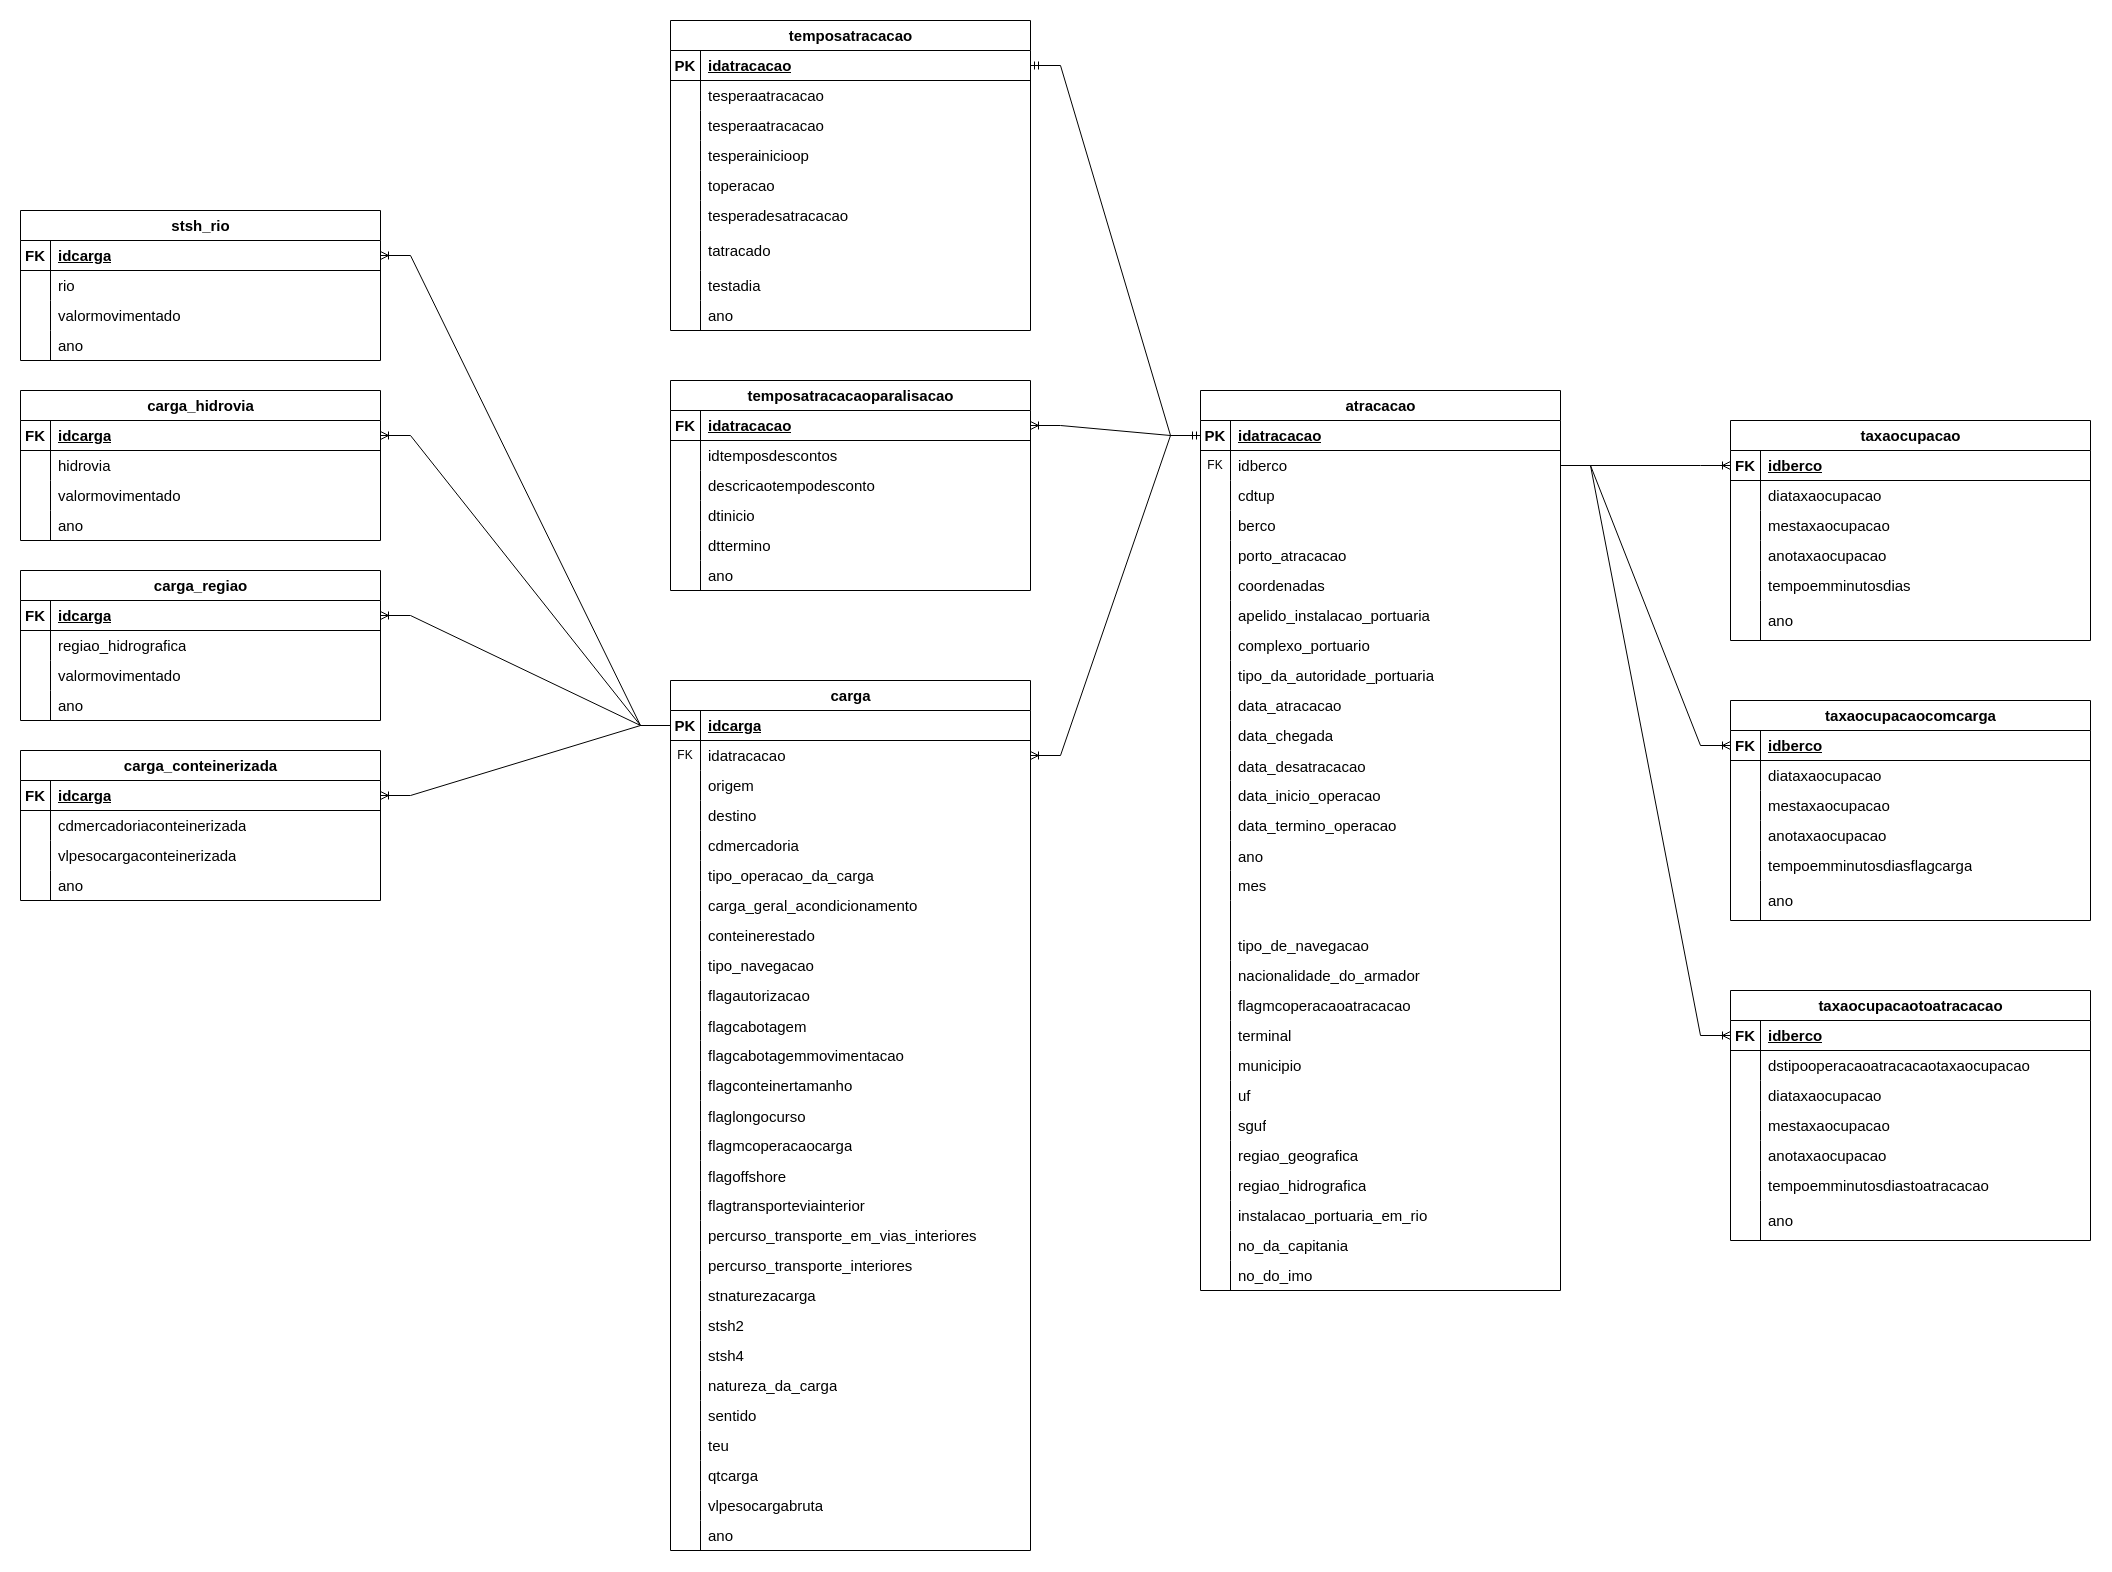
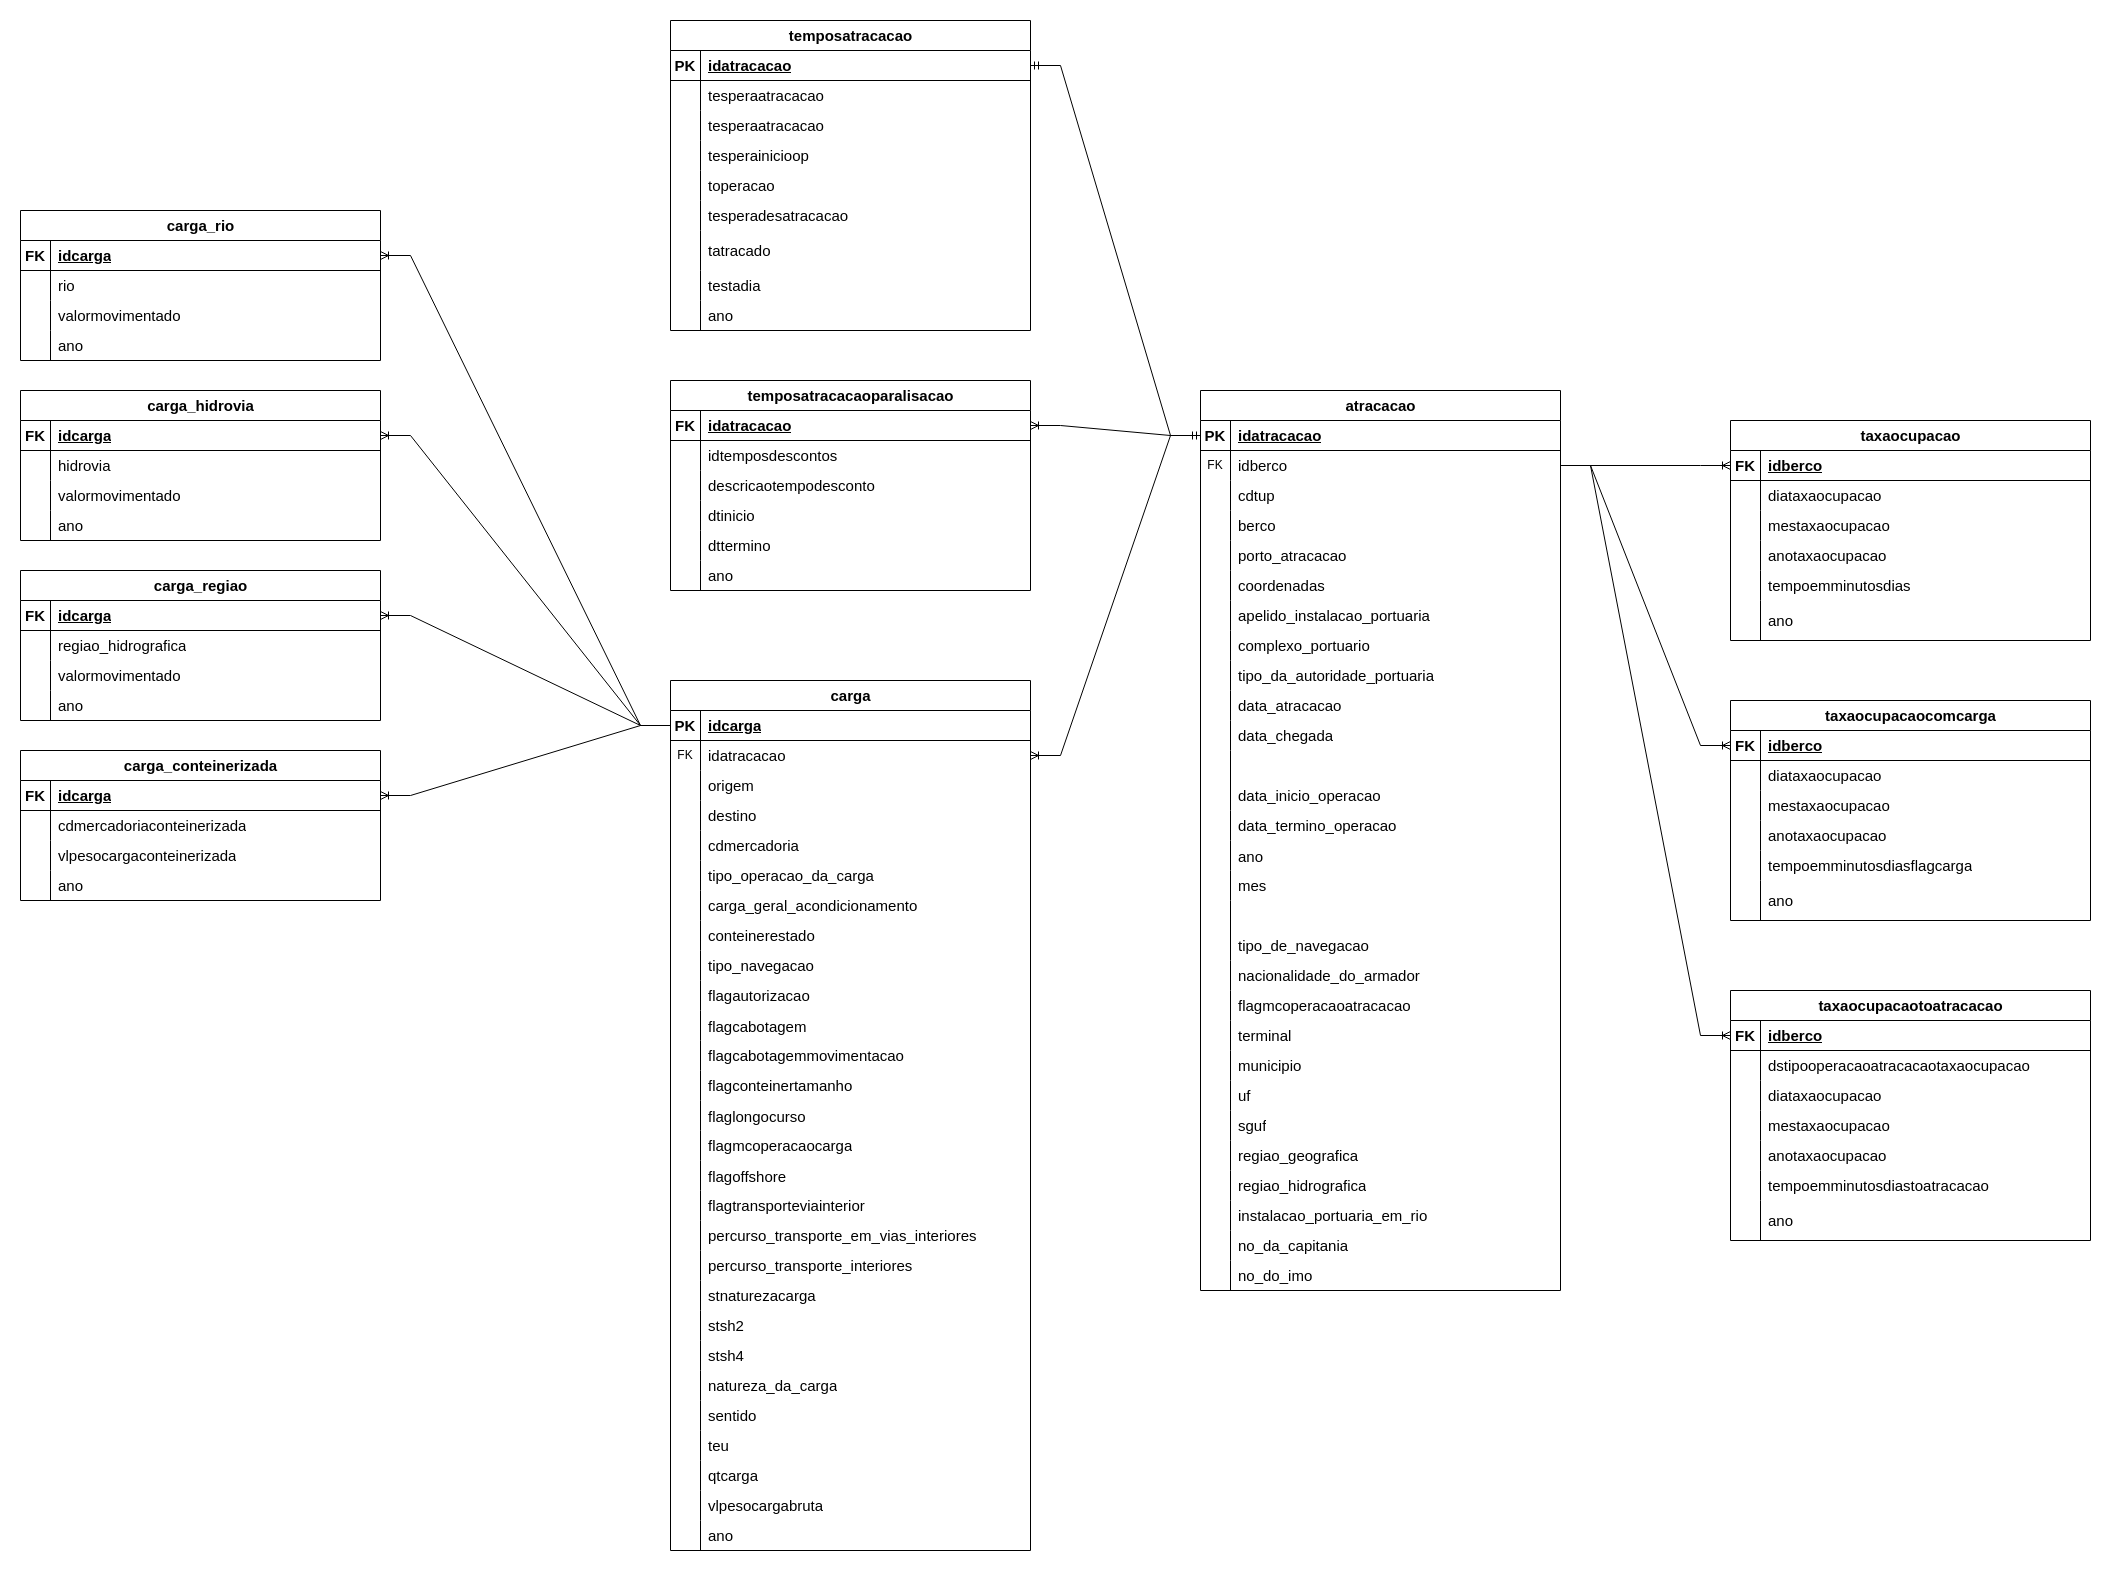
node "stsh_rio": label "stsh_rio" -> "carga_rio"
node "data_desatracacao": removed
